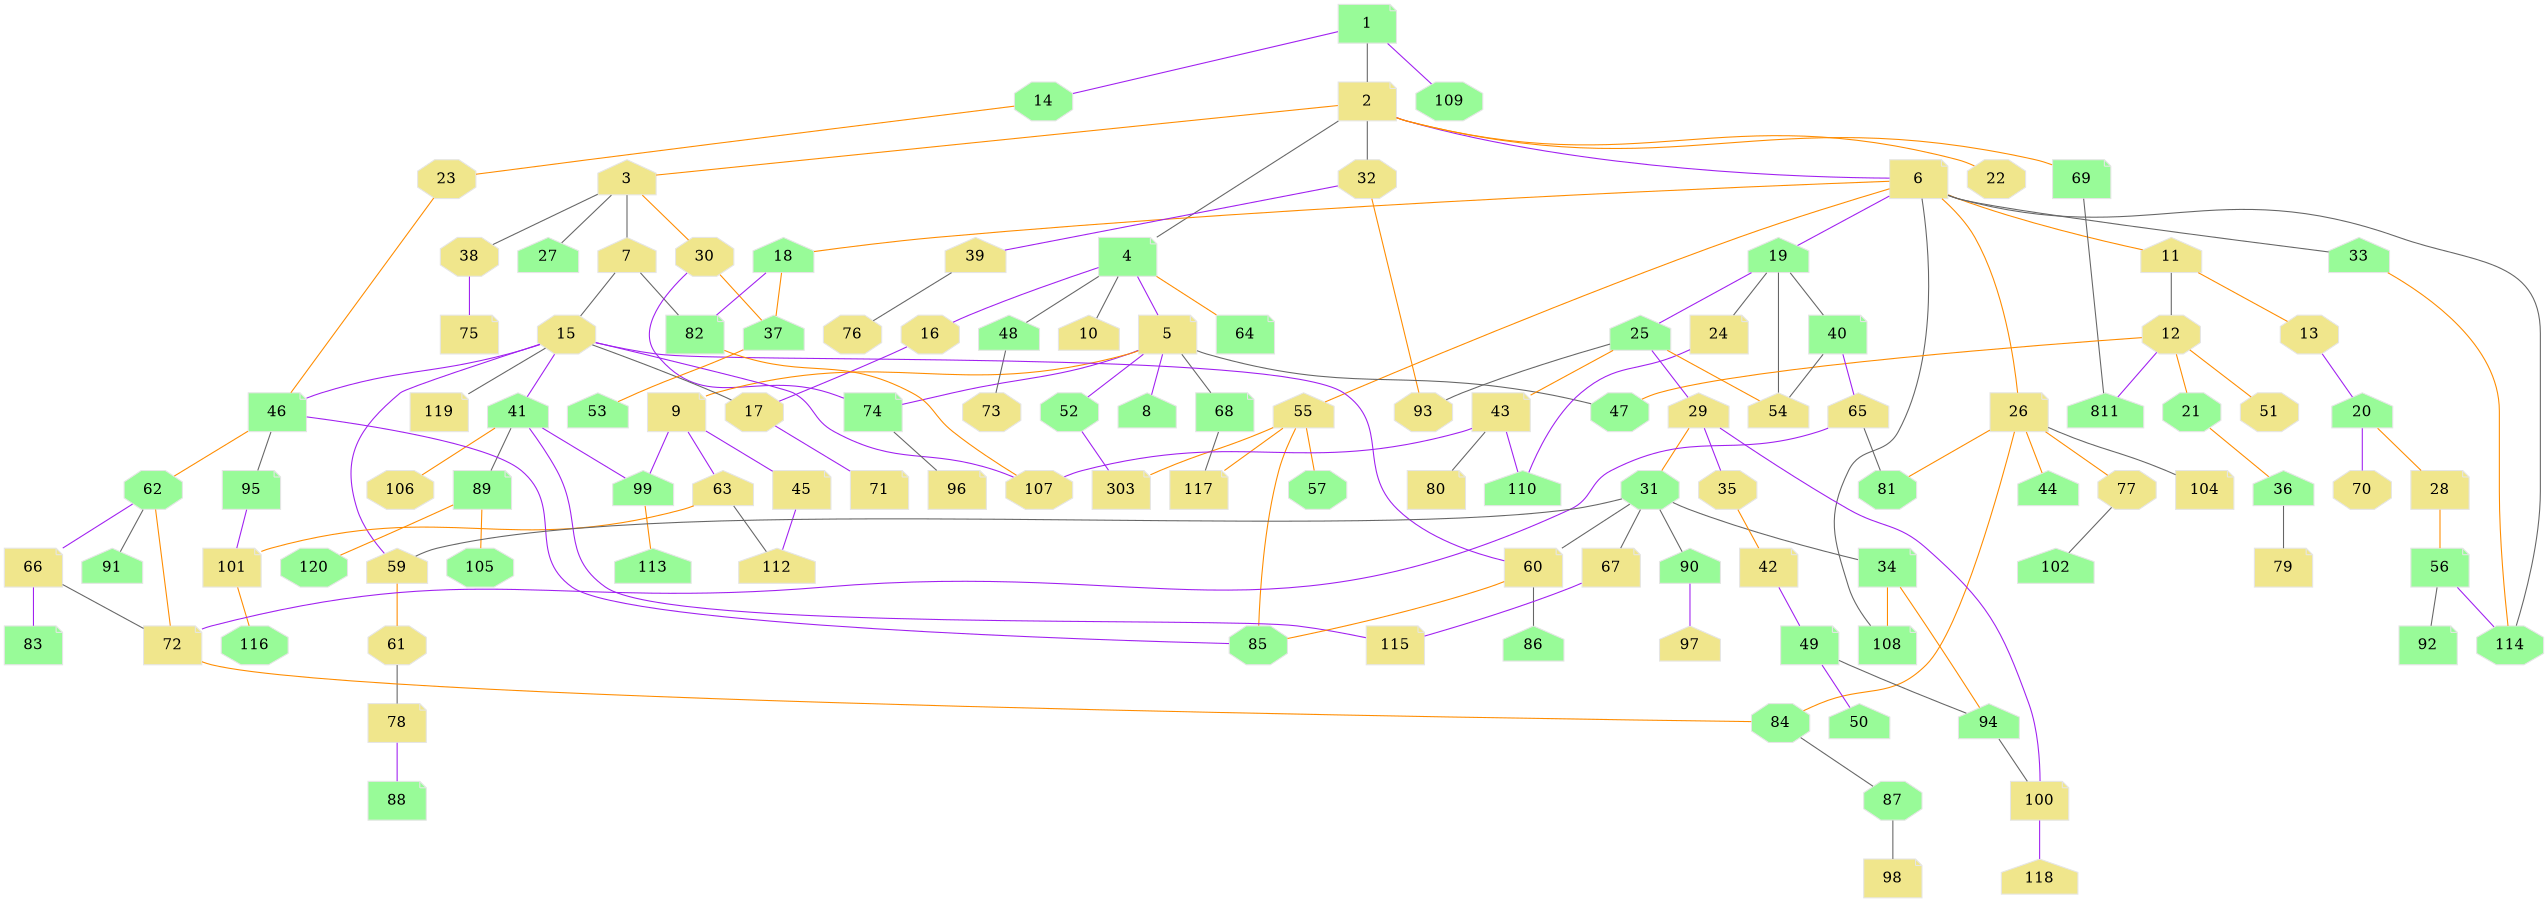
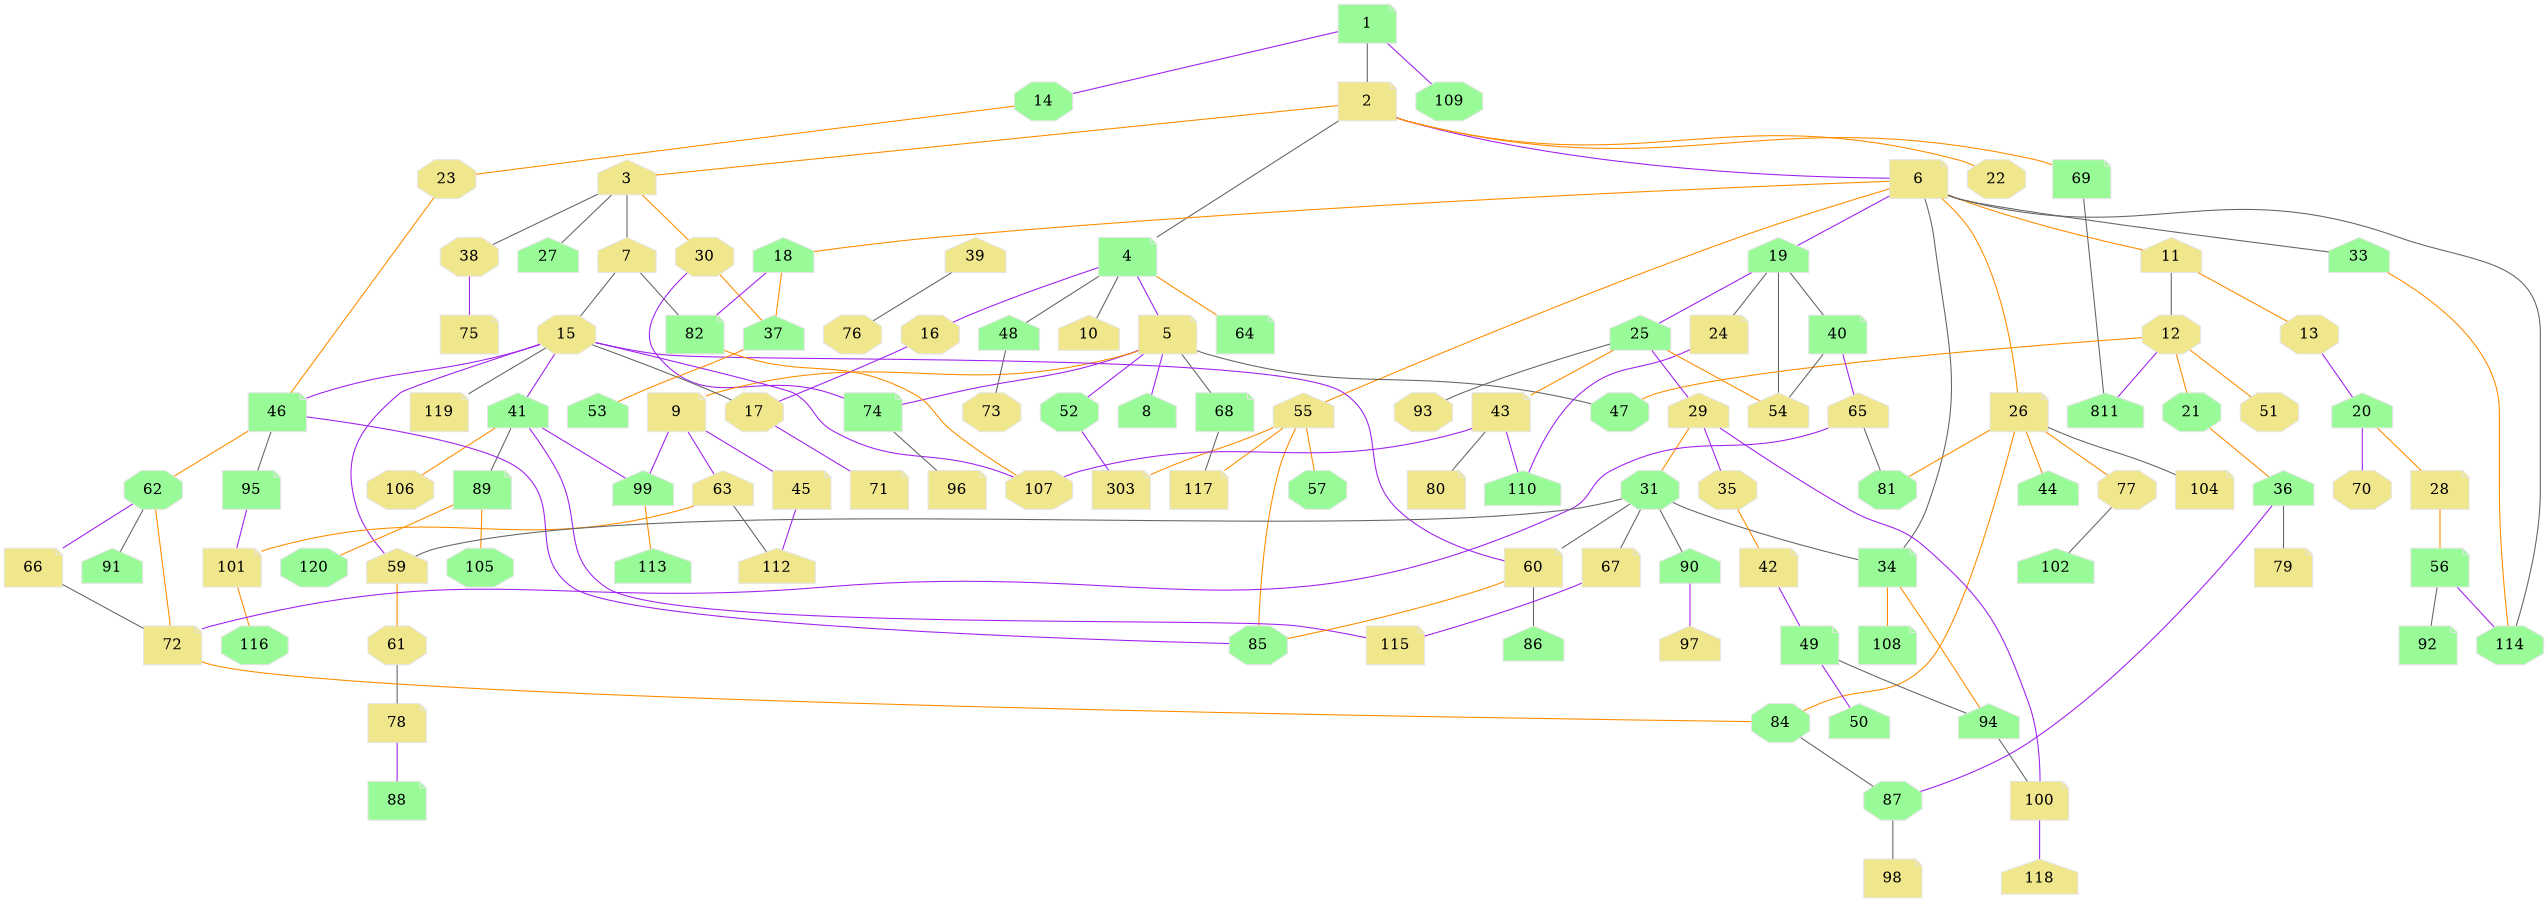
node "32": removed
edge "6" -- "108": now "6" -- "34"
node "83": removed
edge "36" -- "87": added
